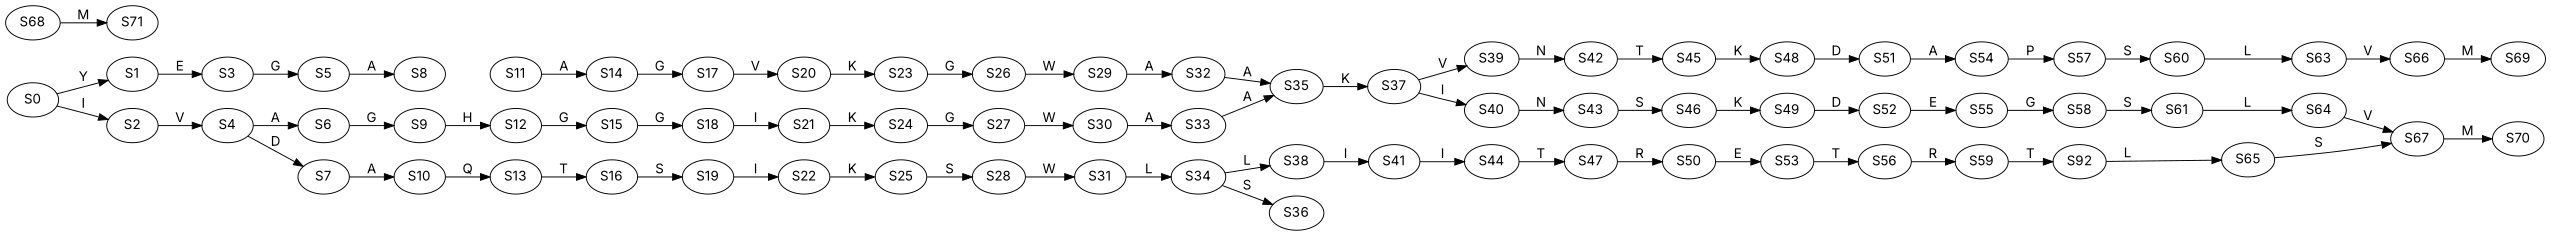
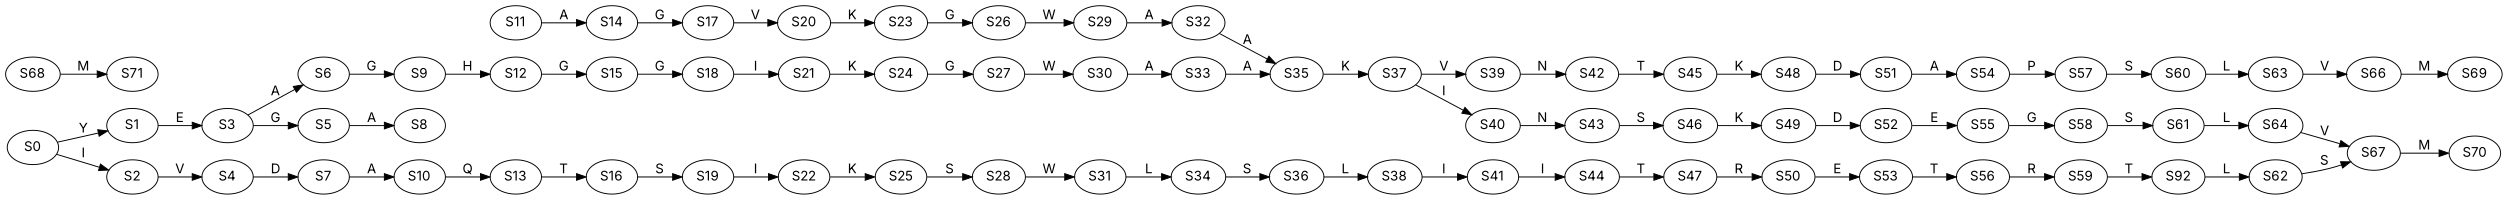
edge "S4" -> "S6": now "S3" -> "S6"
node "S65": label "S65" -> "S62"
edge "S34" -> "S38": now "S36" -> "S38"
